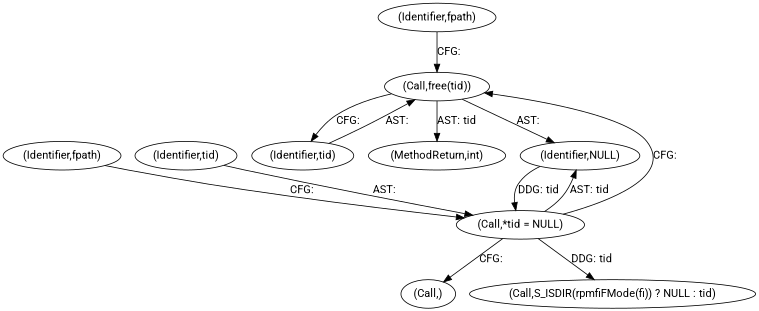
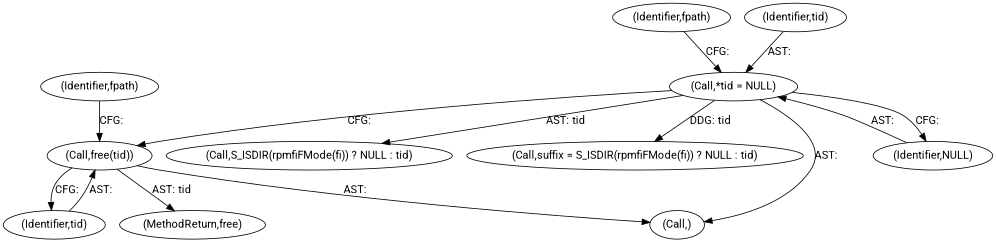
edge "(Call,free(tid))" -> "(Identifier,NULL)": now "(Call,free(tid))" -> "(Call,)"
node "(MethodReturn,int)": label "(MethodReturn,int)" -> "(MethodReturn,free)"
node "(Call,suffix = S_ISDIR(rpmfiFMode(fi)) ? NULL : tid)": added
edge "(Identifier,NULL)" -> "(Call,*tid = NULL)": label "DDG: tid" -> "AST: "
edge "(Call,*tid = NULL)" -> "(Identifier,NULL)": label "AST: tid" -> "CFG: "
edge "(Call,*tid = NULL)" -> "(Call,)": label "CFG: " -> "AST: "
edge "(Call,*tid = NULL)" -> "(Call,S_ISDIR(rpmfiFMode(fi)) ? NULL : tid)": label "DDG: tid" -> "AST: tid"
